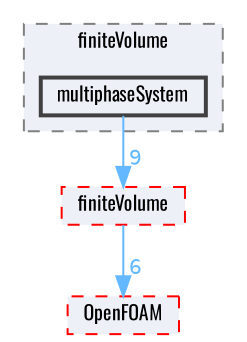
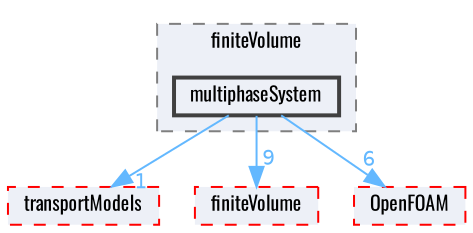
node "transportModels": added
edge "finiteVolume" -> "OpenFOAM": now "multiphaseSystem" -> "OpenFOAM"
